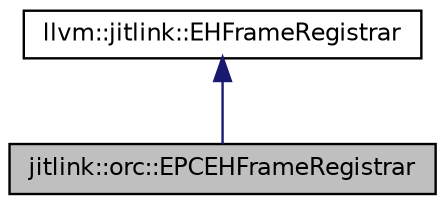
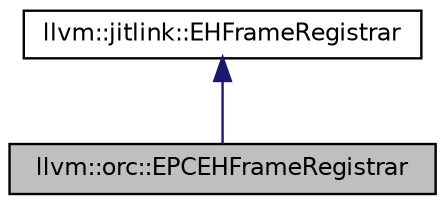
node "jitlink::orc::EPCEHFrameRegistrar": label "jitlink::orc::EPCEHFrameRegistrar" -> "llvm::orc::EPCEHFrameRegistrar"
